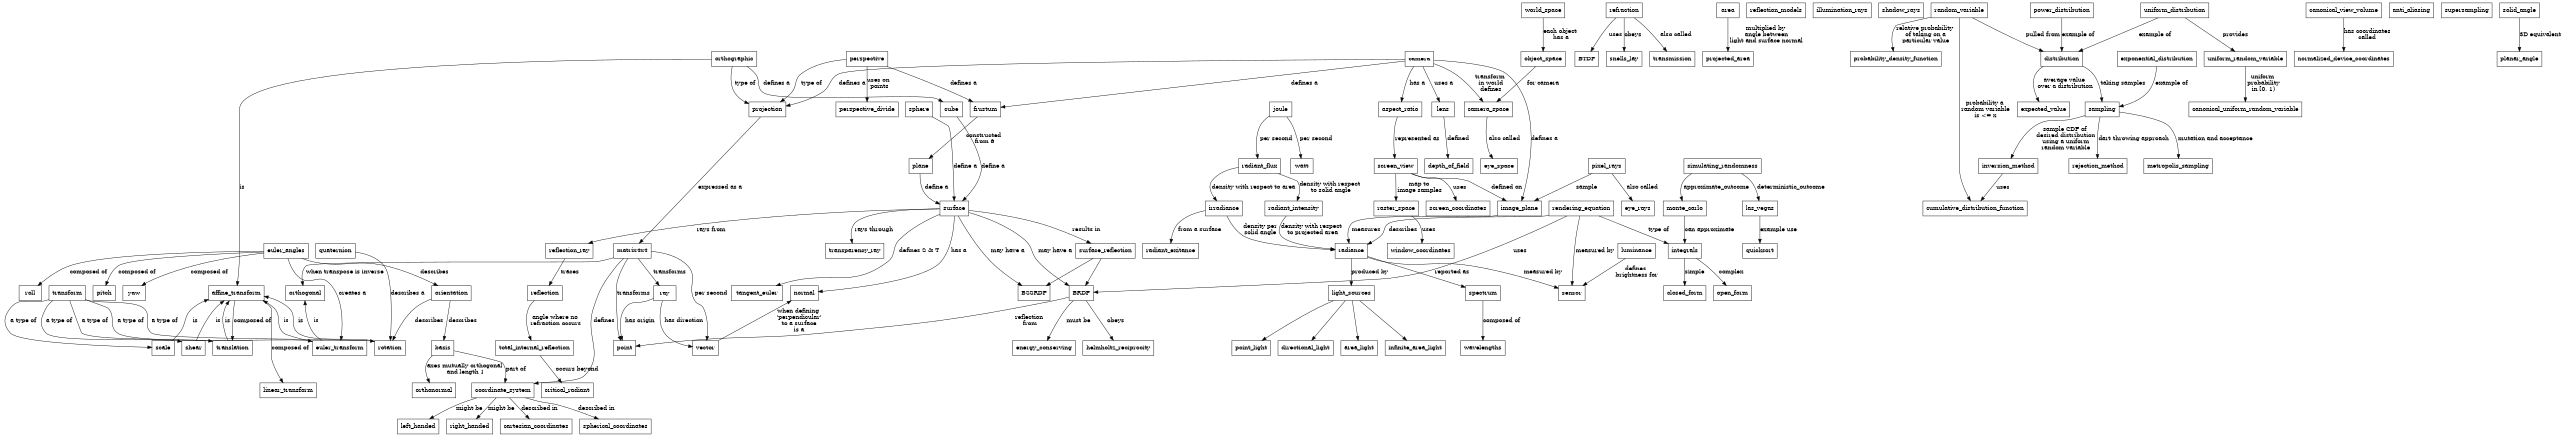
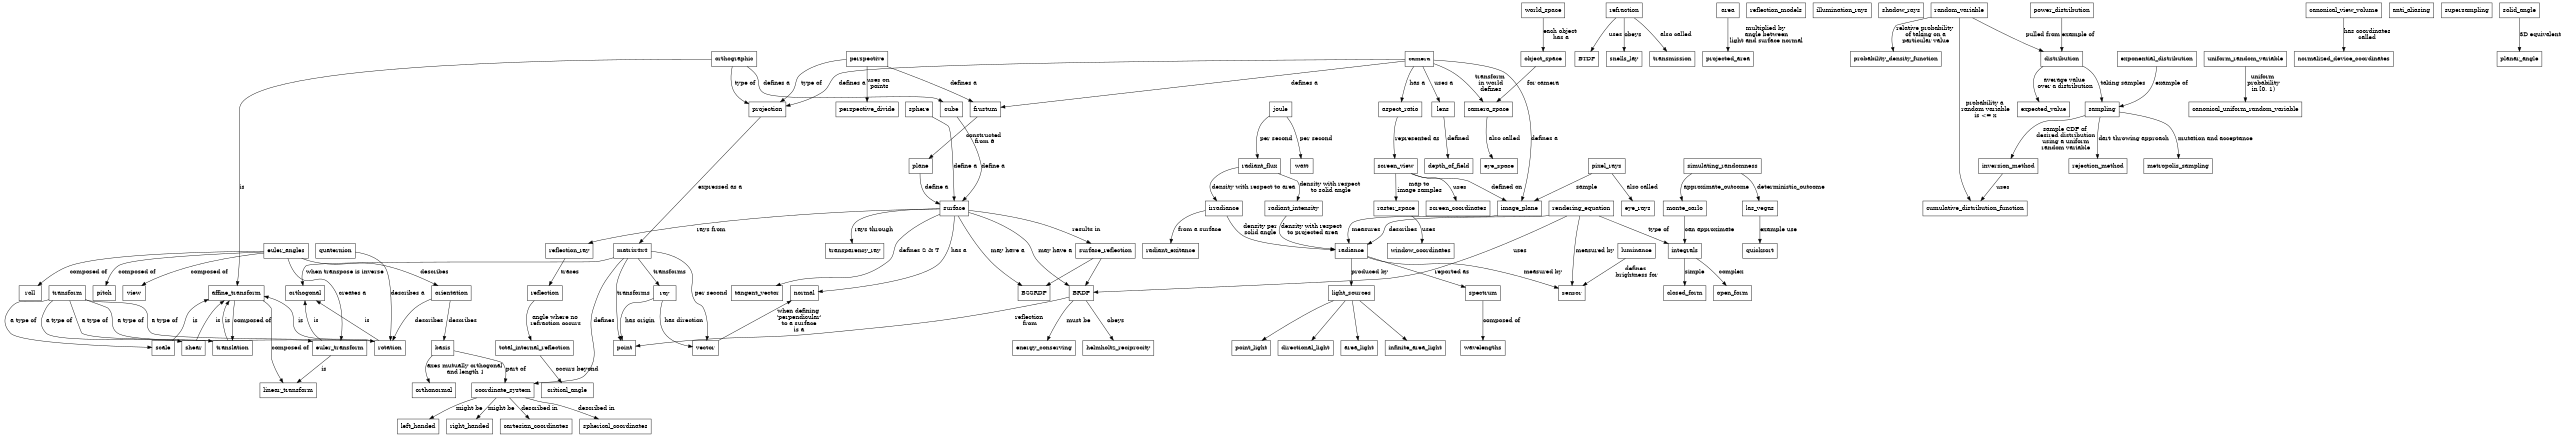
node "uniform_distribution": removed
node "yaw": label "yaw" -> "view"
node "tangent_euler": label "tangent_euler" -> "tangent_vector"
edge "rotation" -> "orthogonal": added, label "is"
edge "euler_transform" -> "affine_transform": now "euler_transform" -> "linear_transform"
node "critical_radiant": label "critical_radiant" -> "critical_angle"
